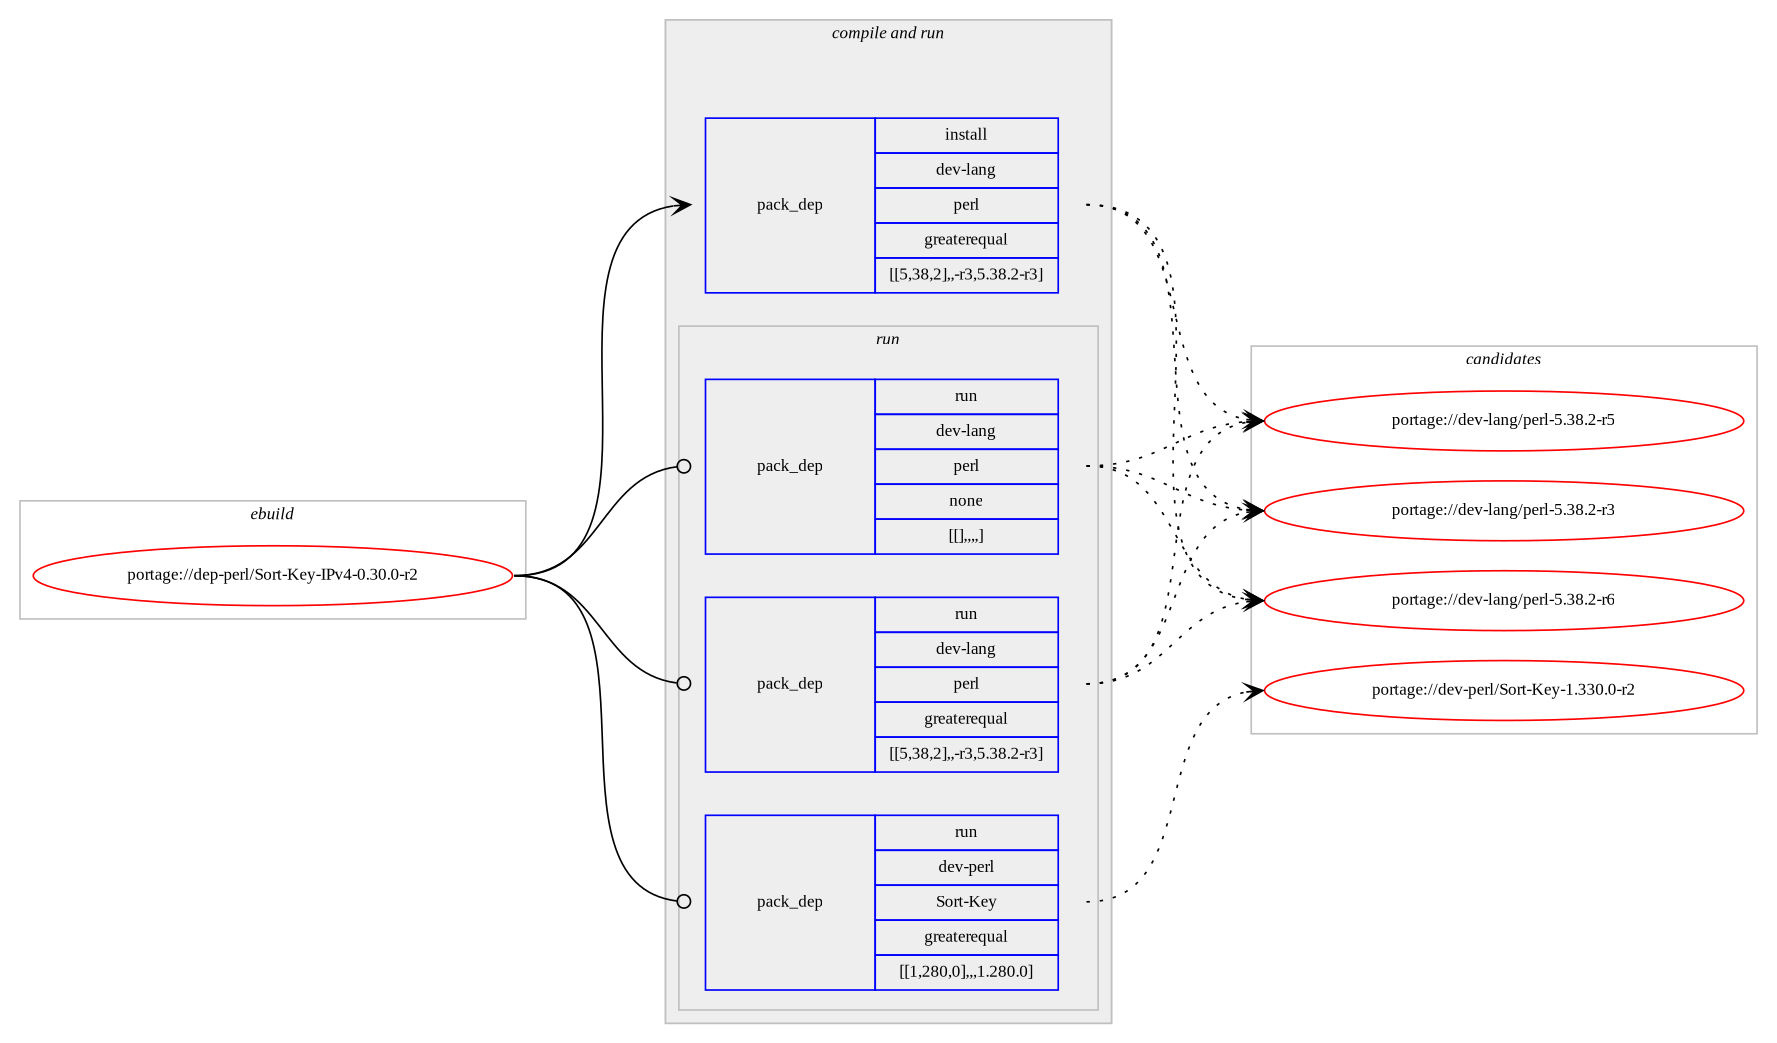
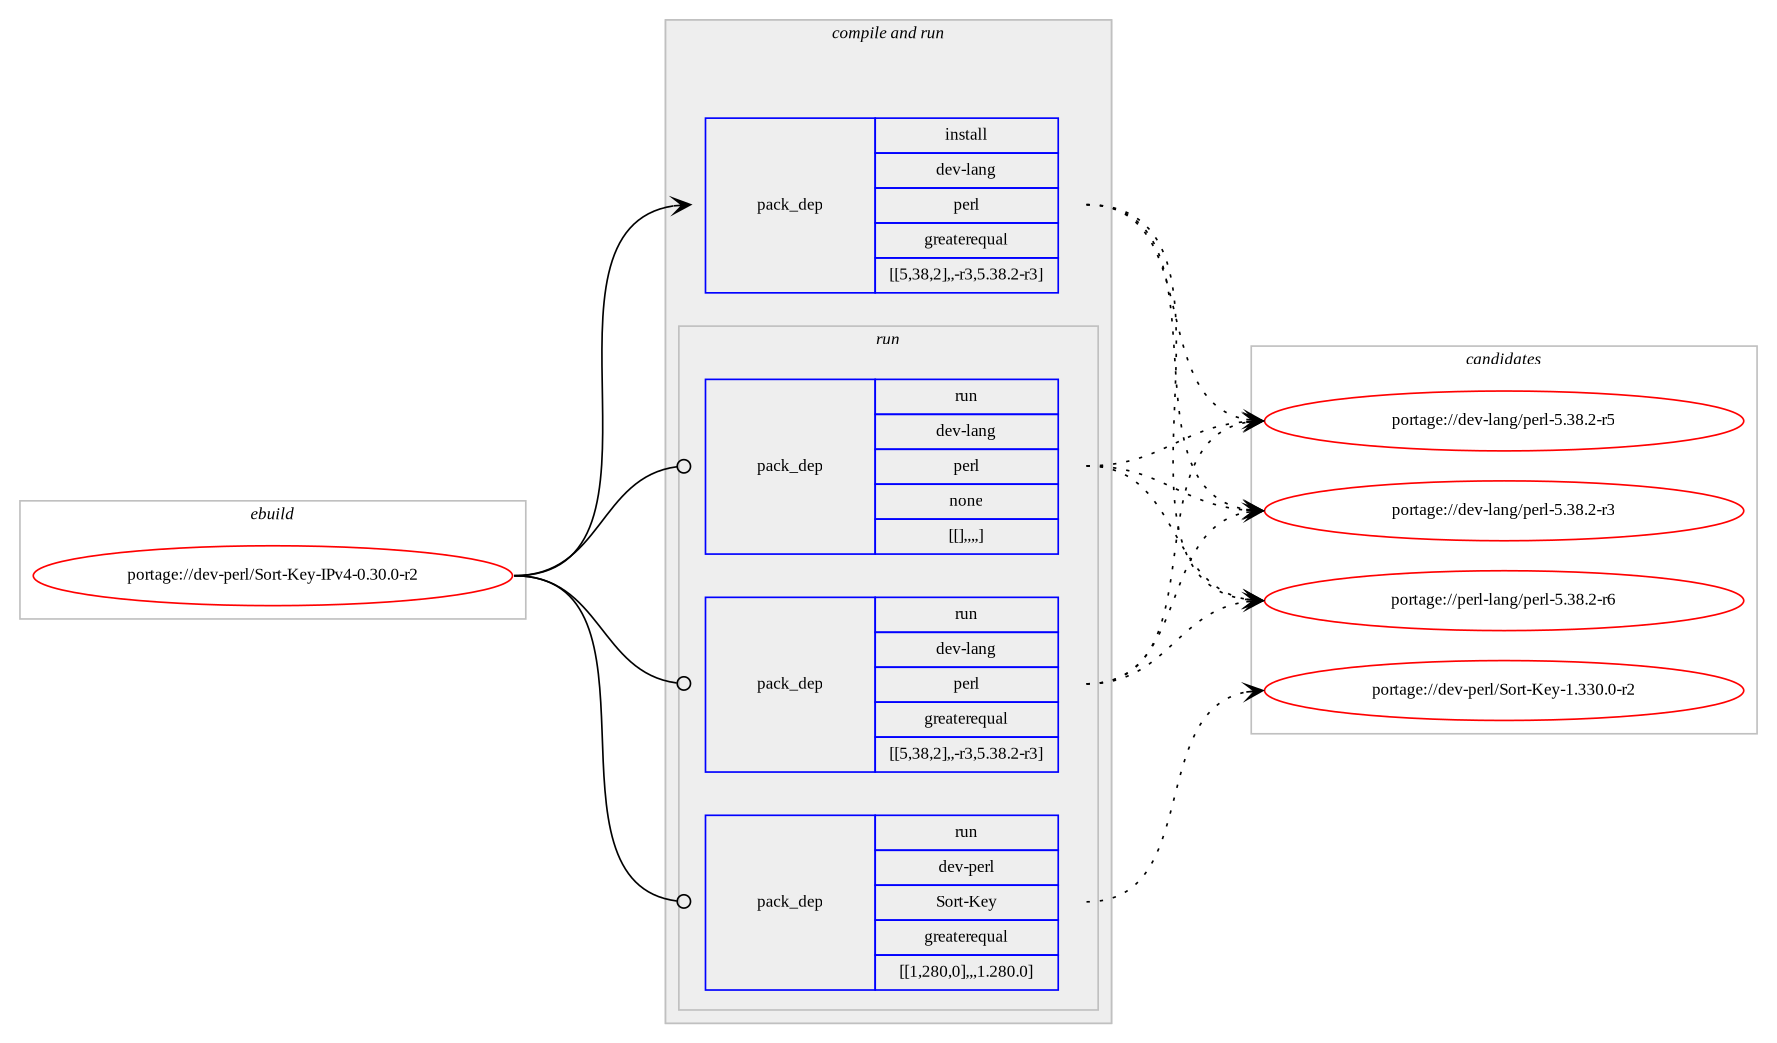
node "portage://dep-perl/Sort-Key-IPv4-0.30.0-r2": label "portage://dep-perl/Sort-Key-IPv4-0.30.0-r2" -> "portage://dev-perl/Sort-Key-IPv4-0.30.0-r2"
node "portage://dev-lang/perl-5.38.2-r6": label "portage://dev-lang/perl-5.38.2-r6" -> "portage://perl-lang/perl-5.38.2-r6"
